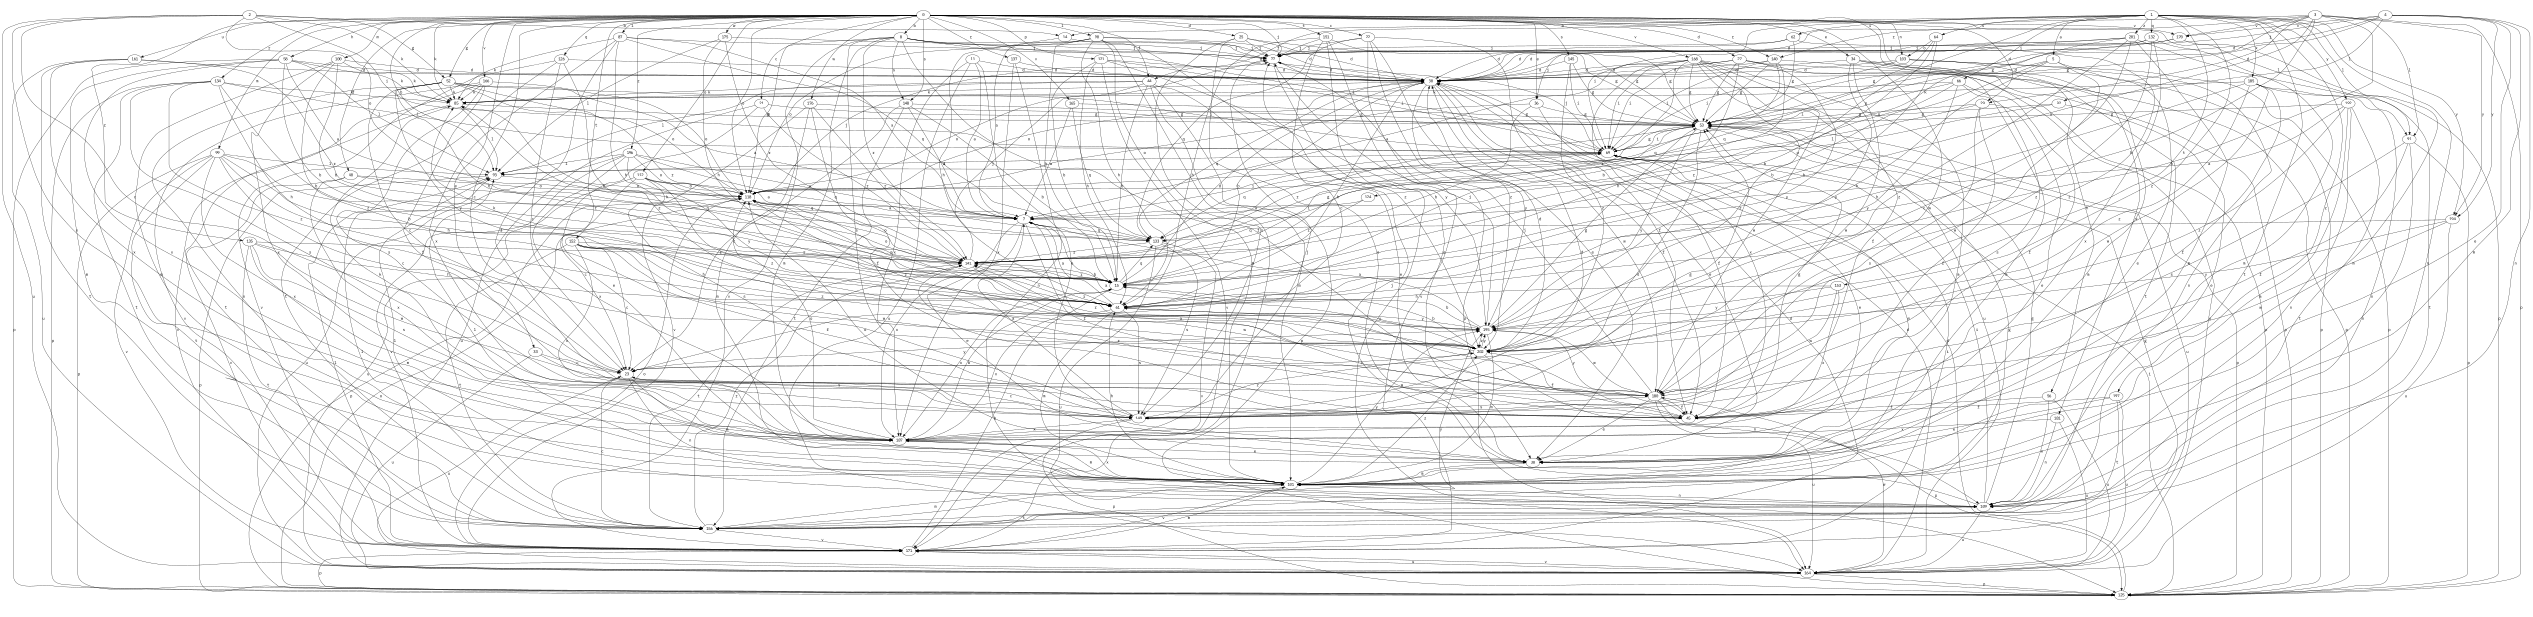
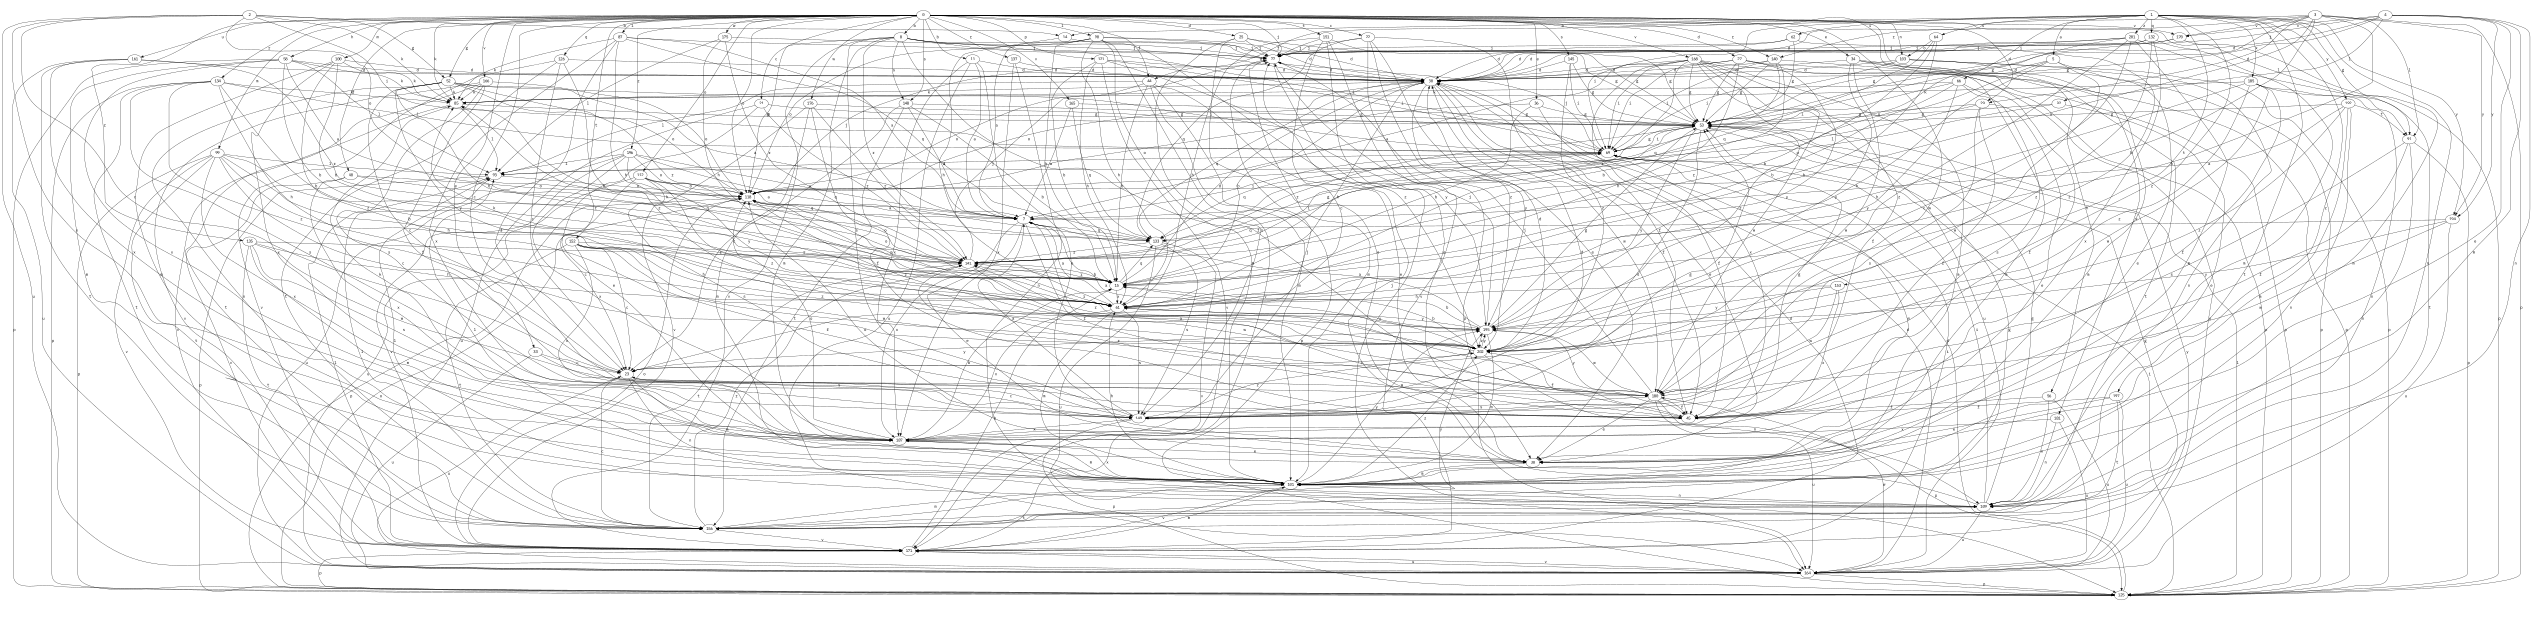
edge "0" -> "93": now "0" -> "11"
edge "170" -> "36": now "170" -> "77"
edge "1" -> "91": label "l" -> "g"
edge "44" -> "85": removed, label "k"
node "124": removed
edge "77" -> "101": added, label "m"
edge "15" -> "187": now "15" -> "61"
edge "53" -> "164": label "u" -> "y"
edge "53" -> "125": label "p" -> "l"
edge "69" -> "38": removed, label "e"
edge "192" -> "156": now "192" -> "91"
